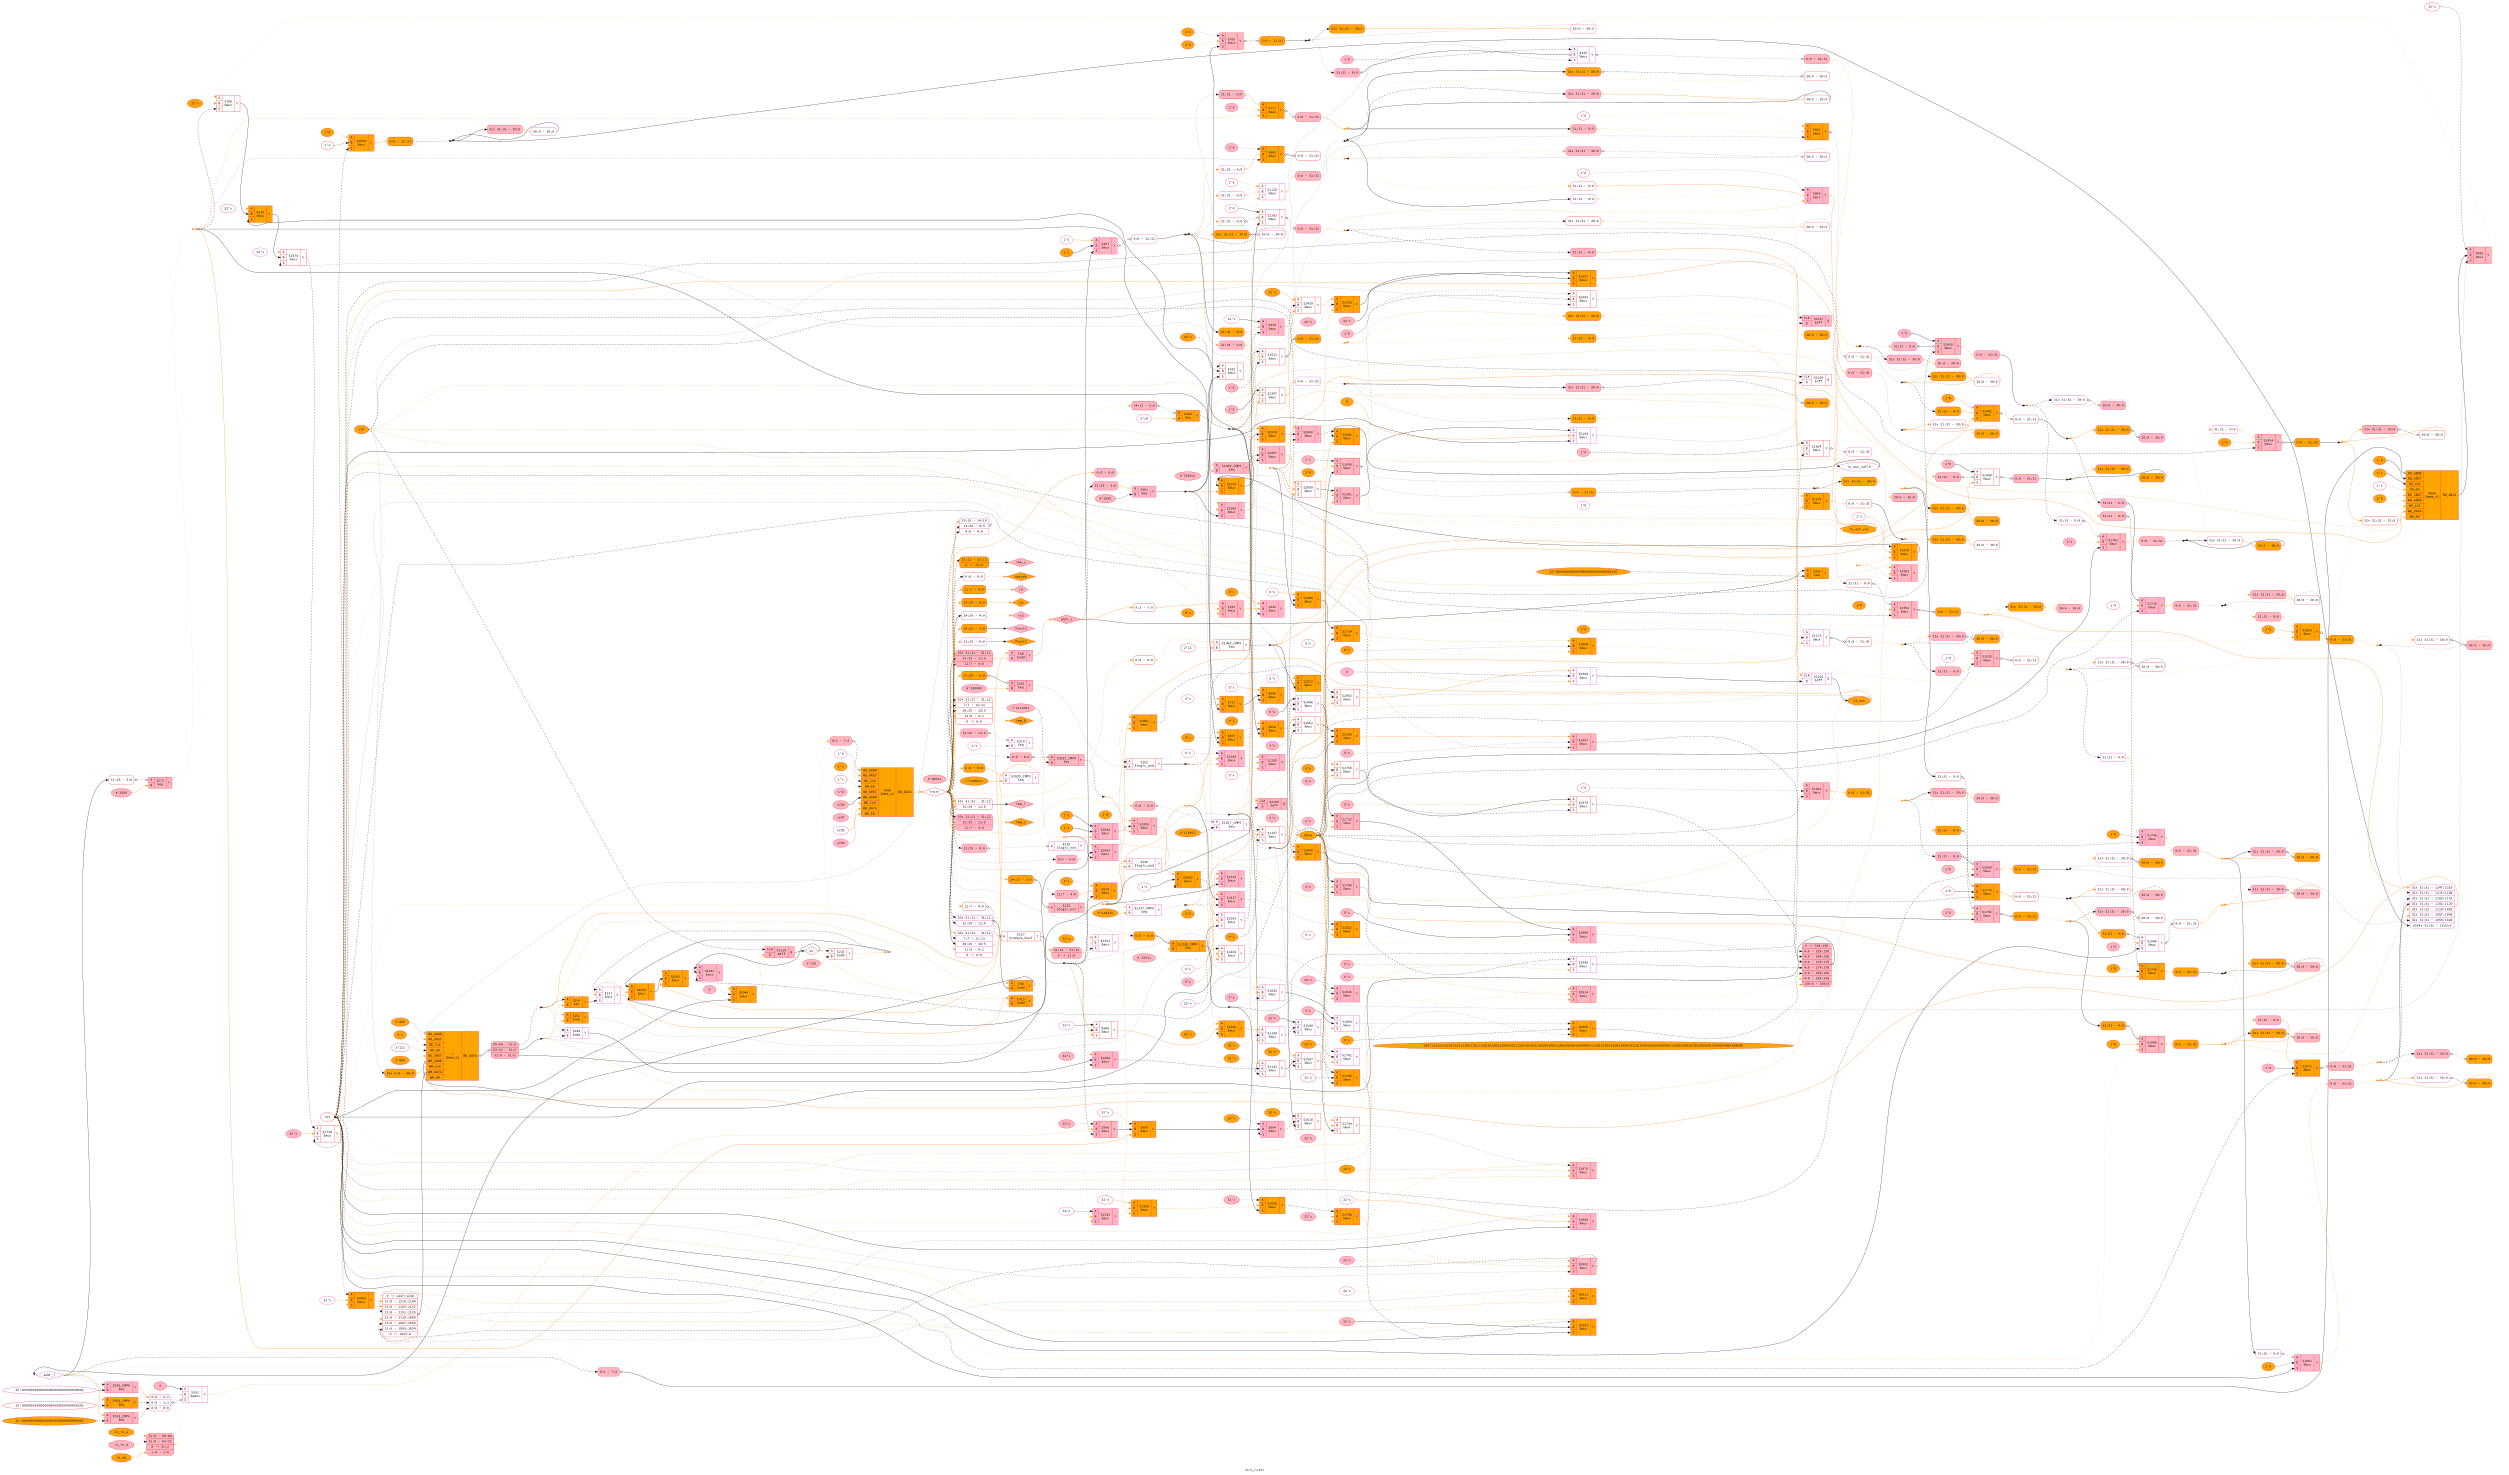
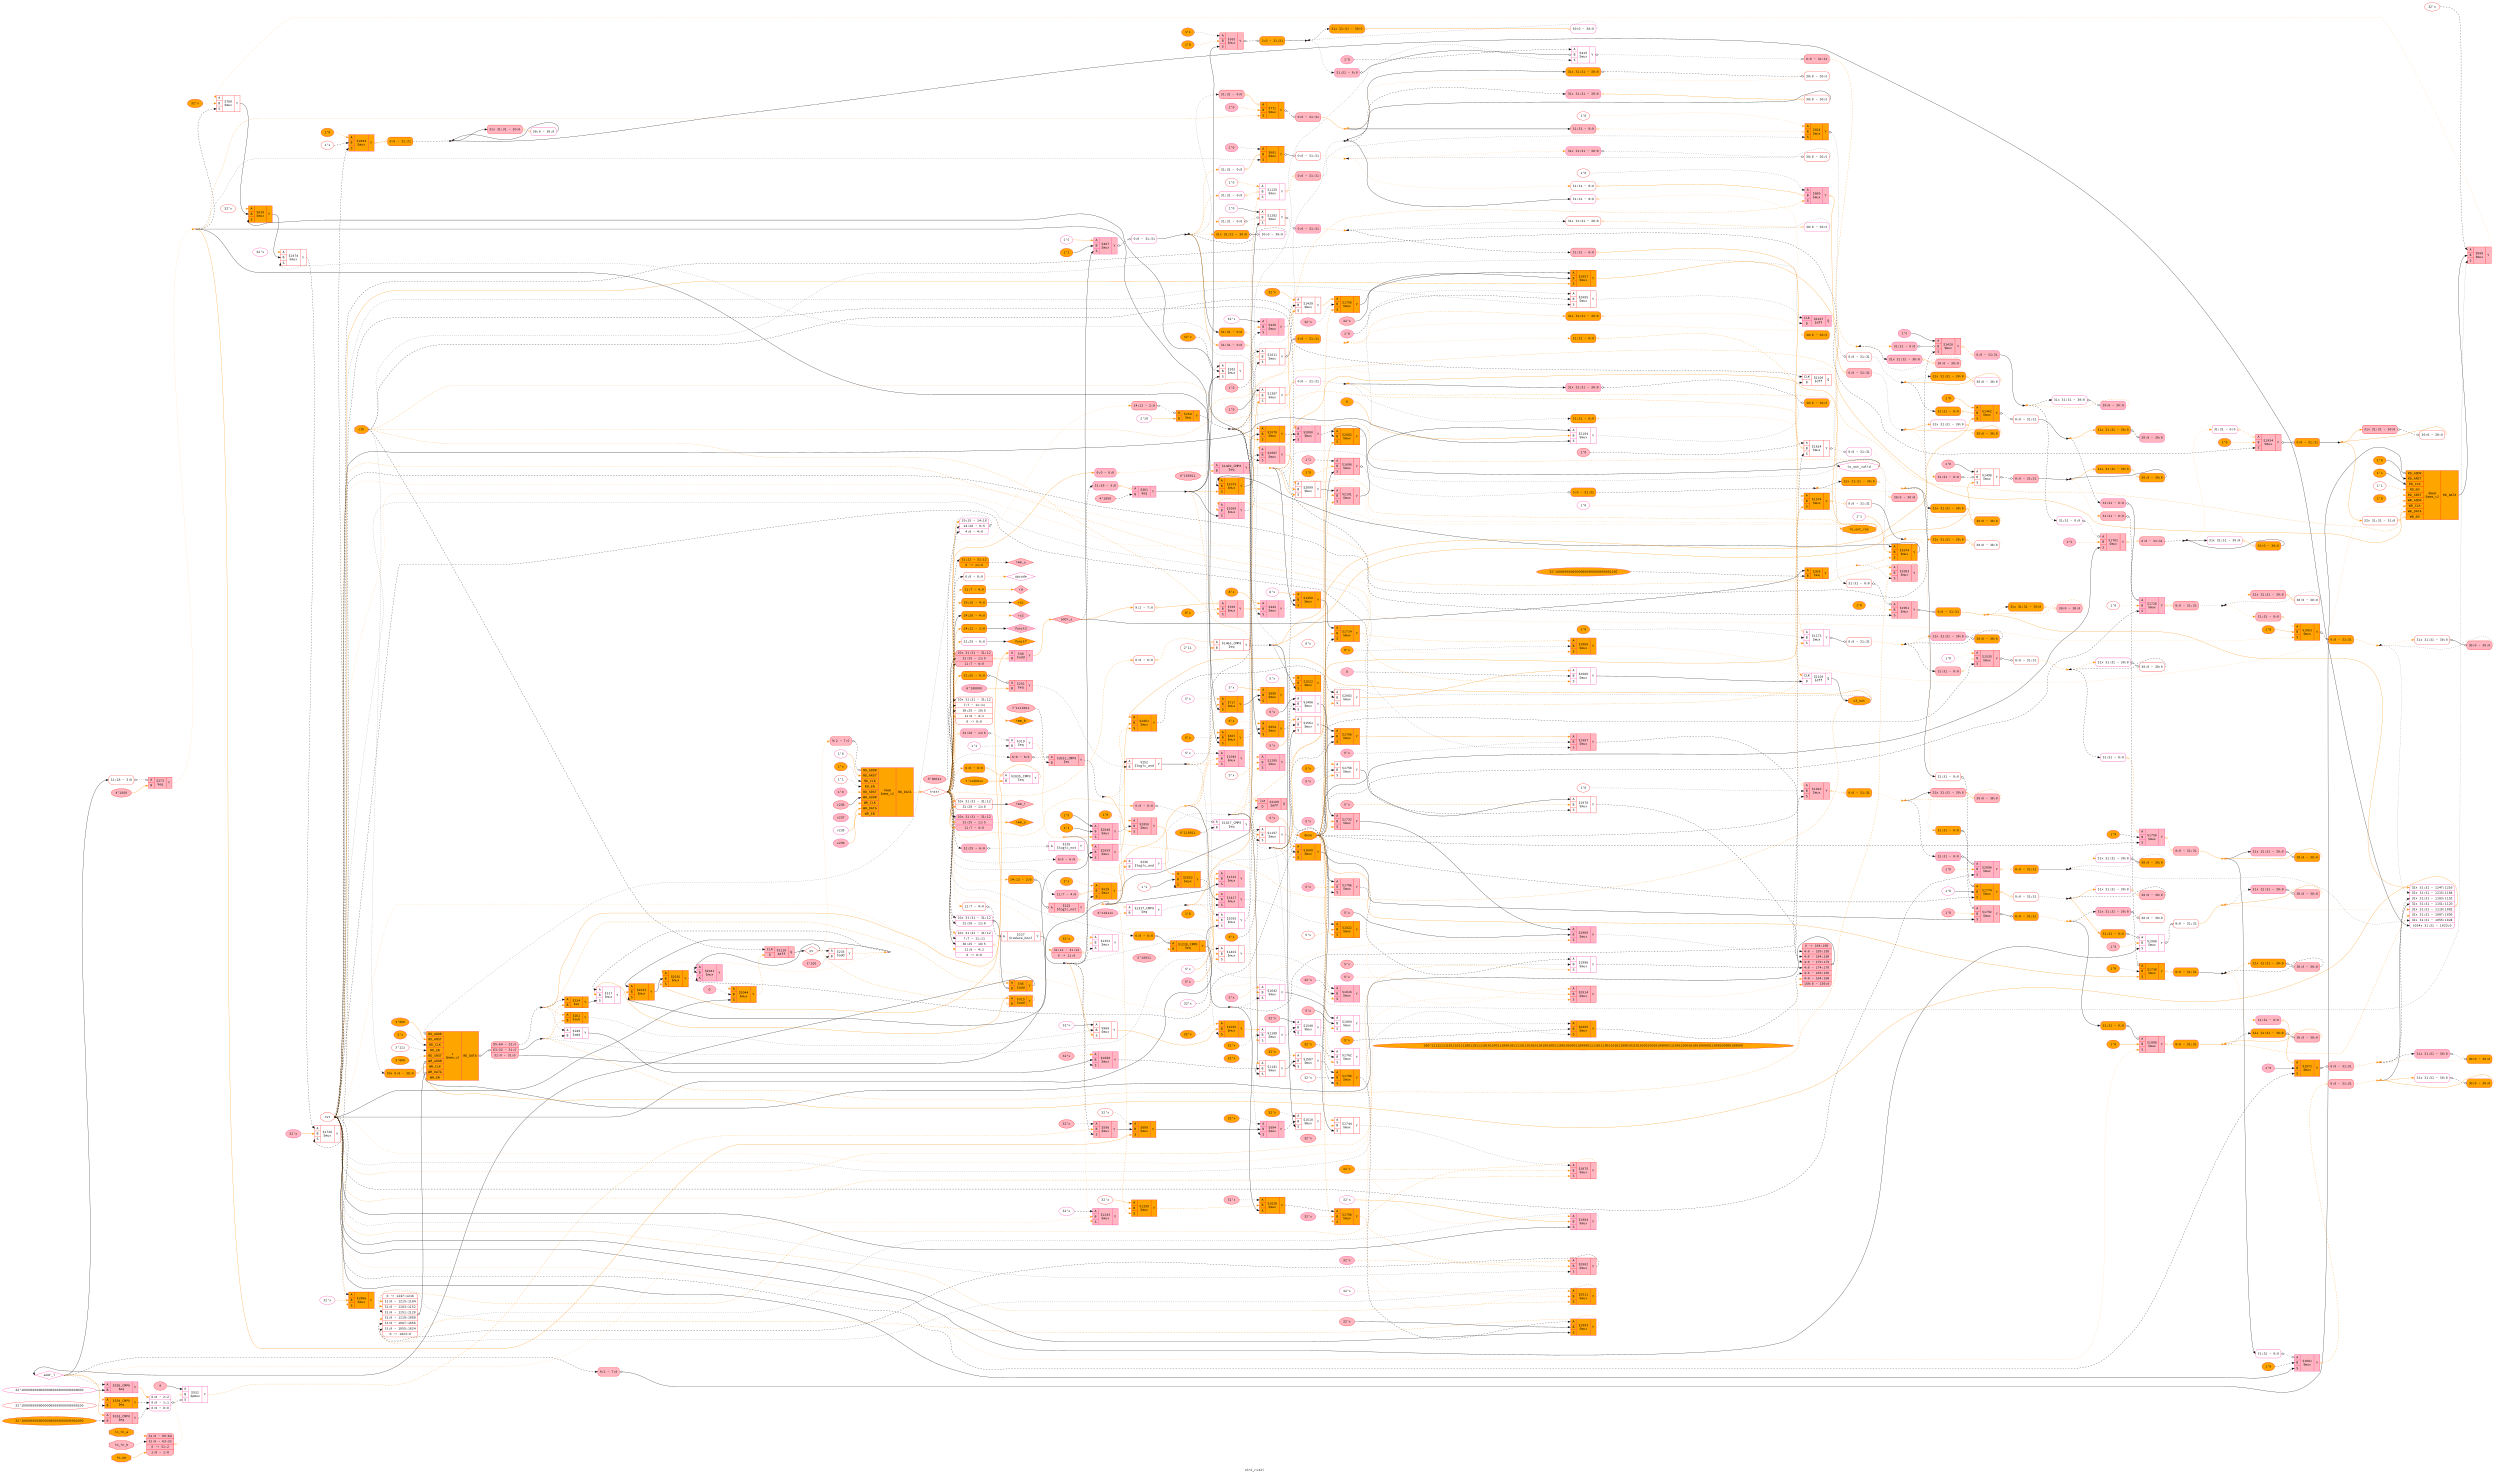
node "opcode": fillcolor orange -> white
edge "19:15 - 4:0" -> "rs1": color darkorange -> black
node "24:20 - 4:0": fillcolor white -> orange
node "6'110111": fillcolor orange -> lightpink
